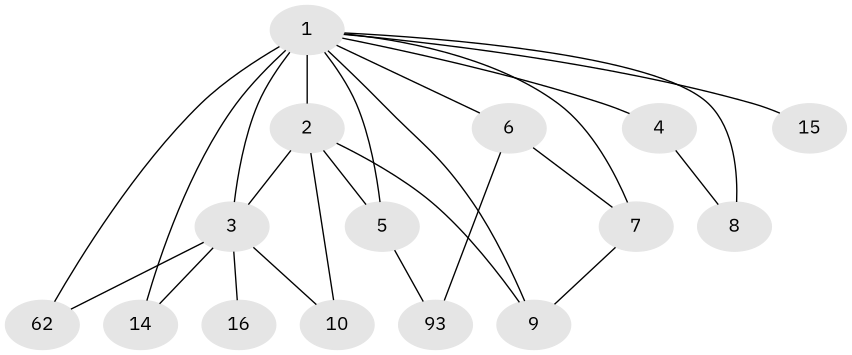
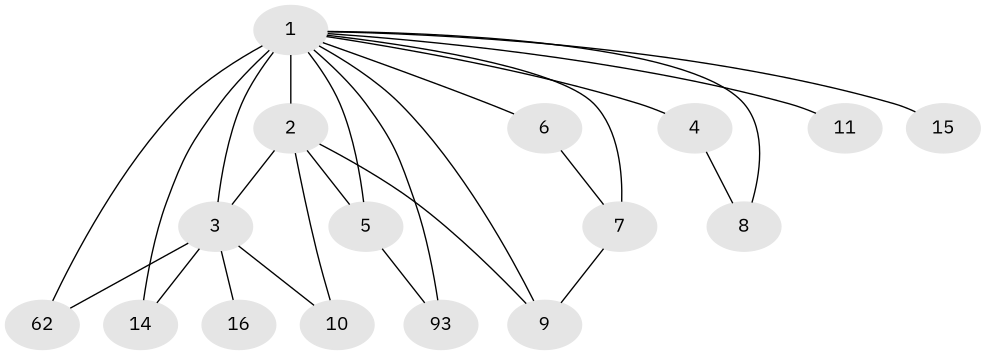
node "11": added
edge "6" -- "93": now "1" -- "93"
